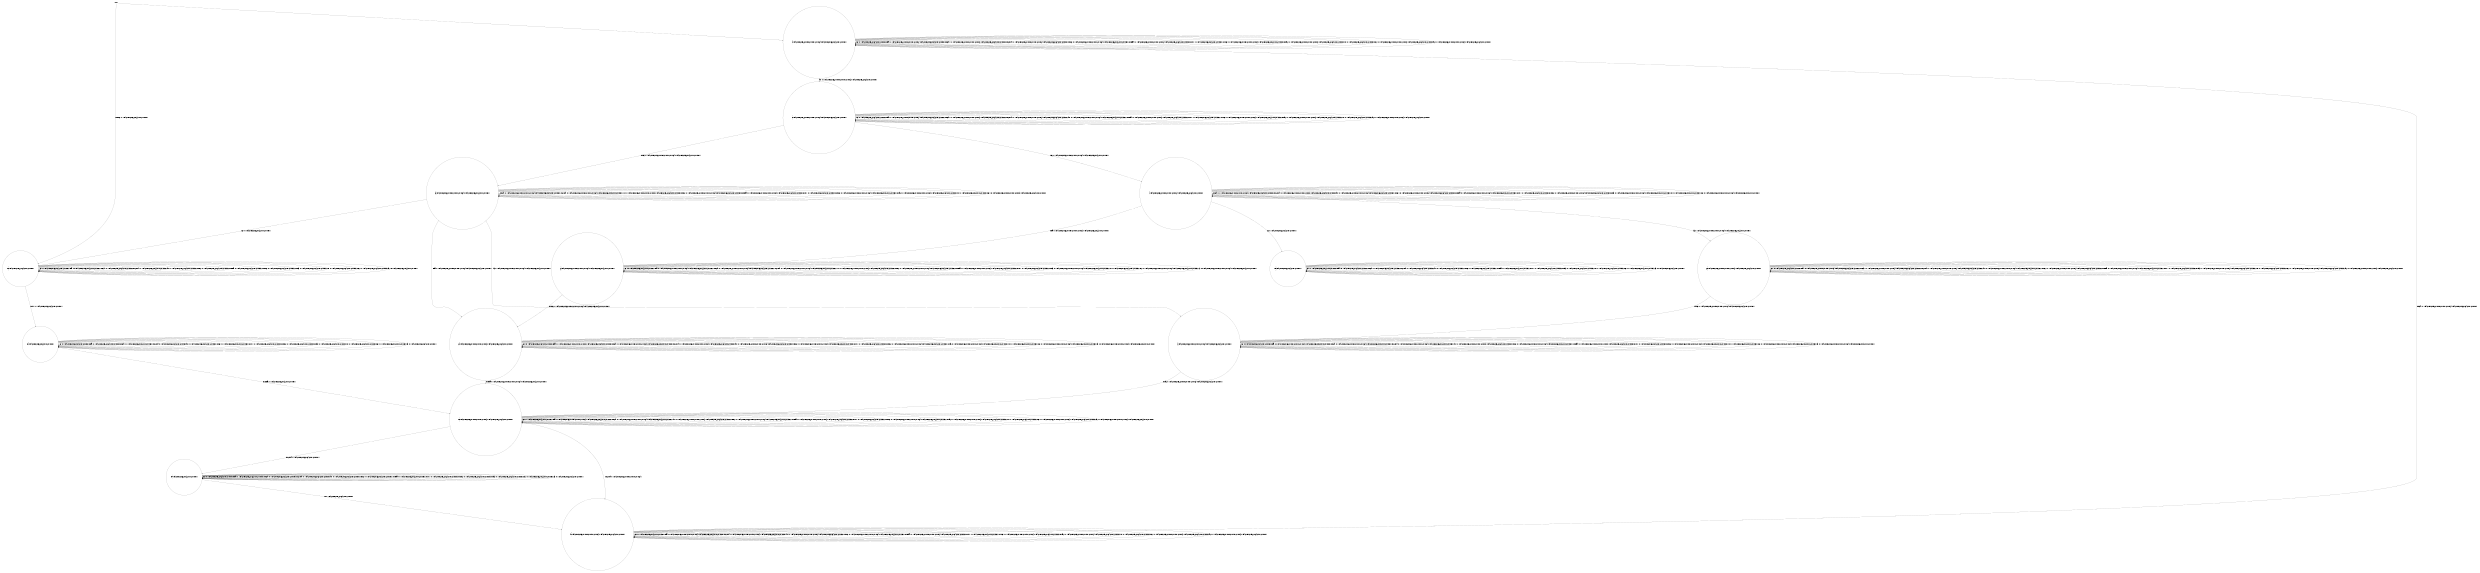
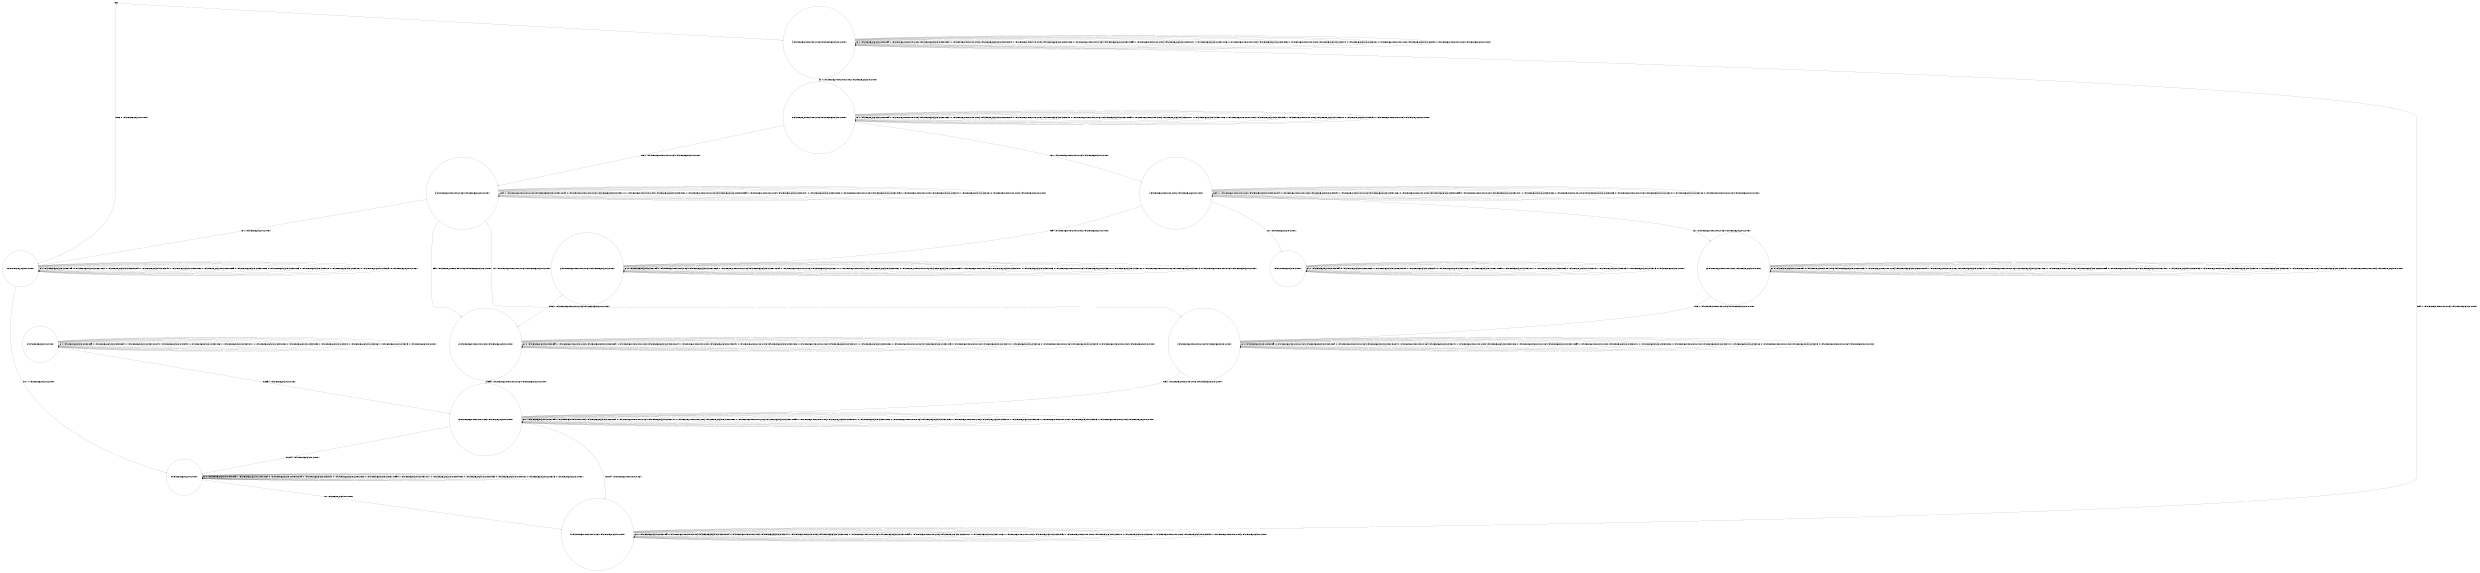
node "__not0": label "__not0" -> "__start0"
edge "11@[((EUR and COF and TEA and CAP and TON and not DOL))]" -> "12@[((EUR and COF and TEA and CAP and TON and not DOL))]": now "11@[((EUR and COF and TEA and CAP and TON and not DOL))]" -> "13@[((EUR and COF and TEA and CAP and TON and not DOL))]"
